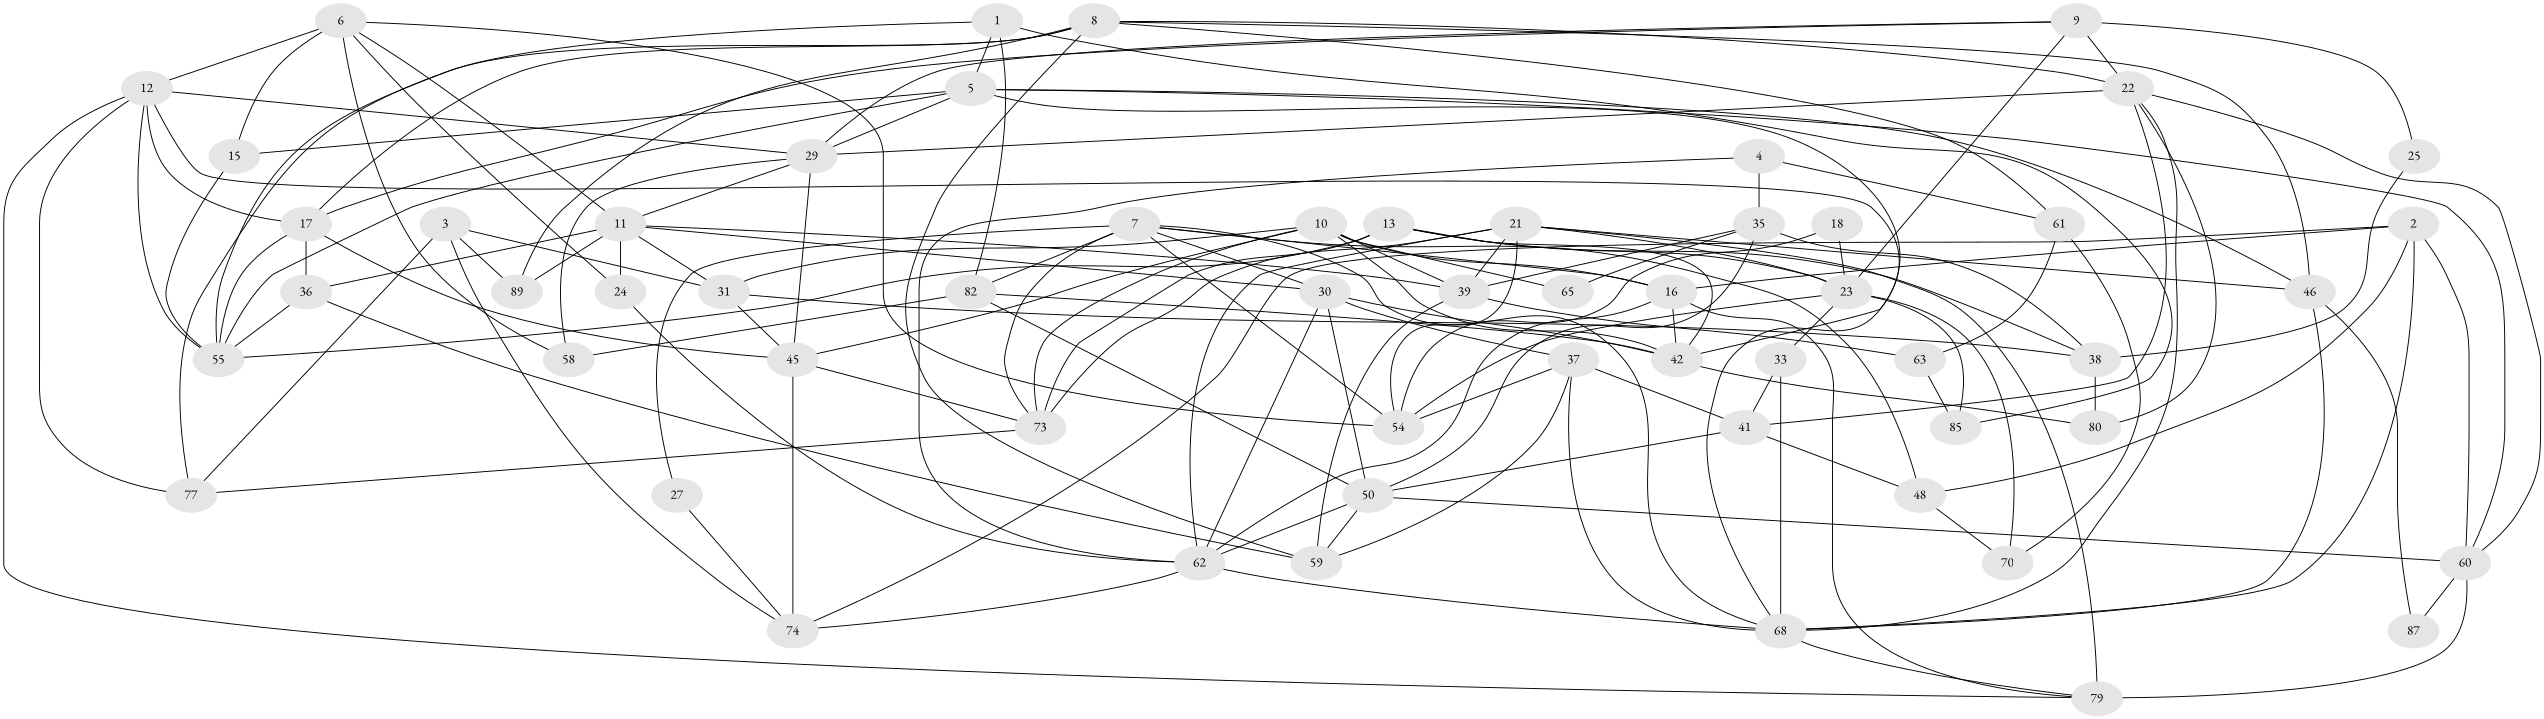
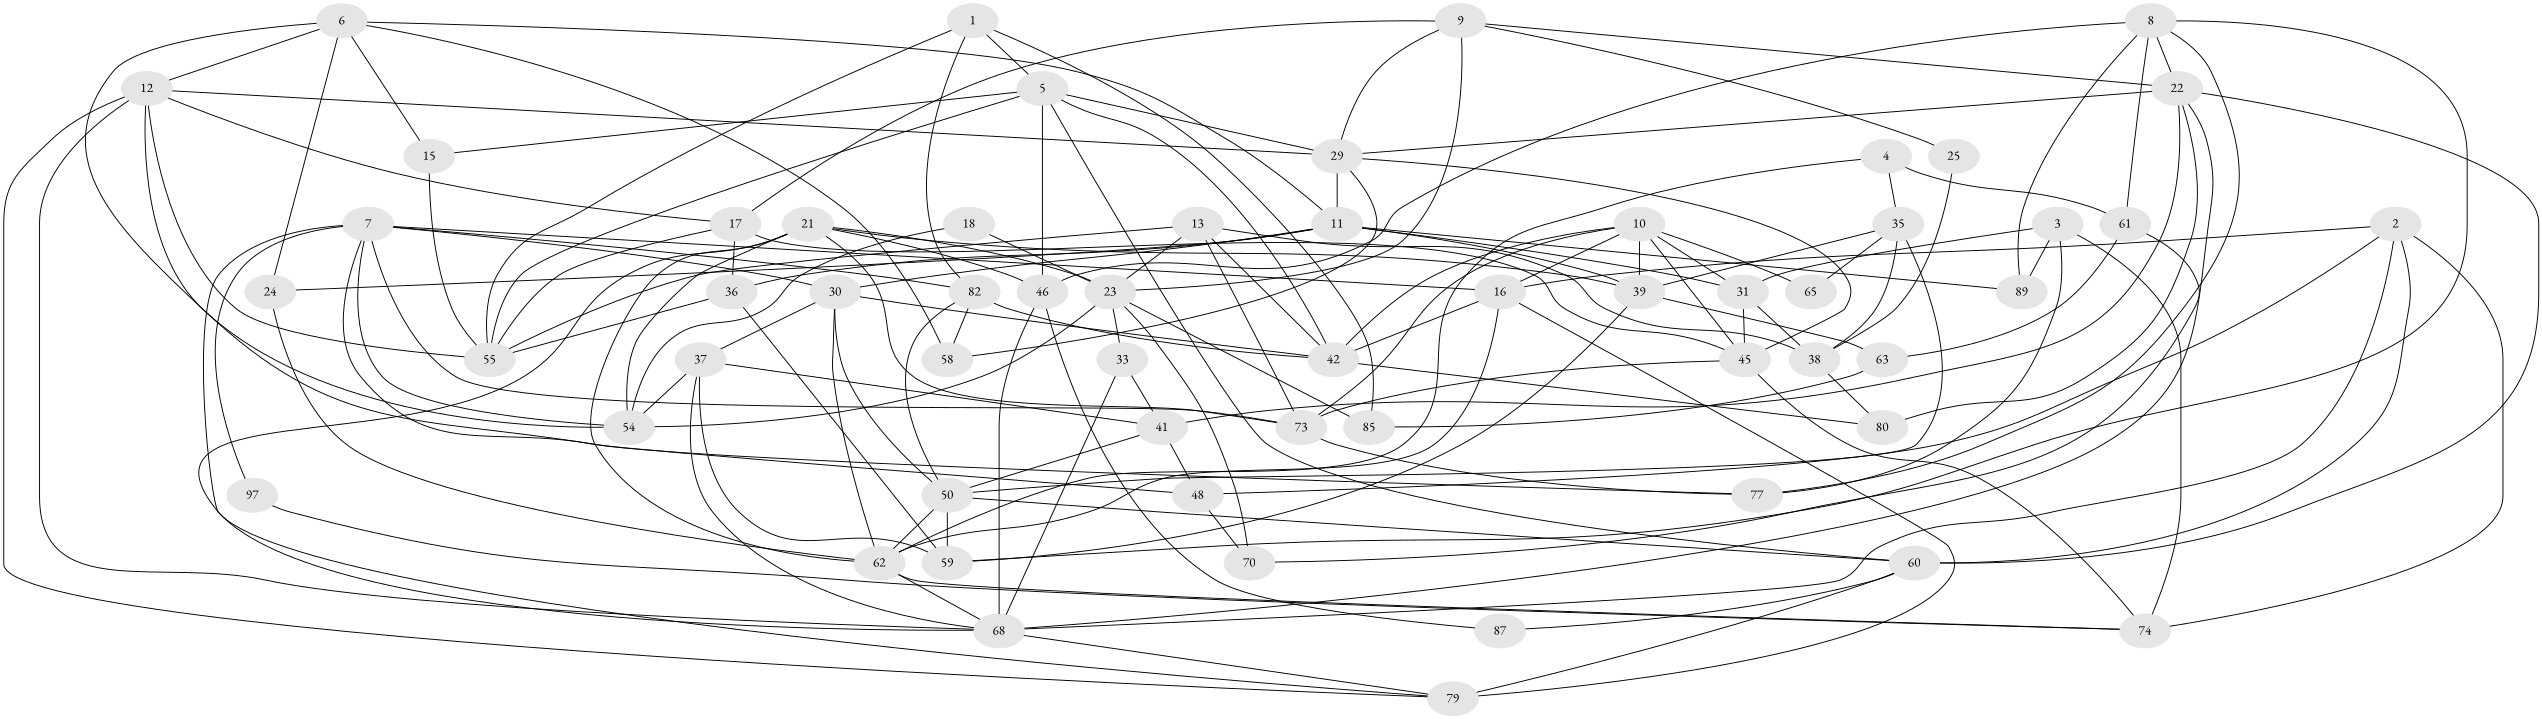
edge "8" -- "17": removed
node "27": label "27" -> "97"
